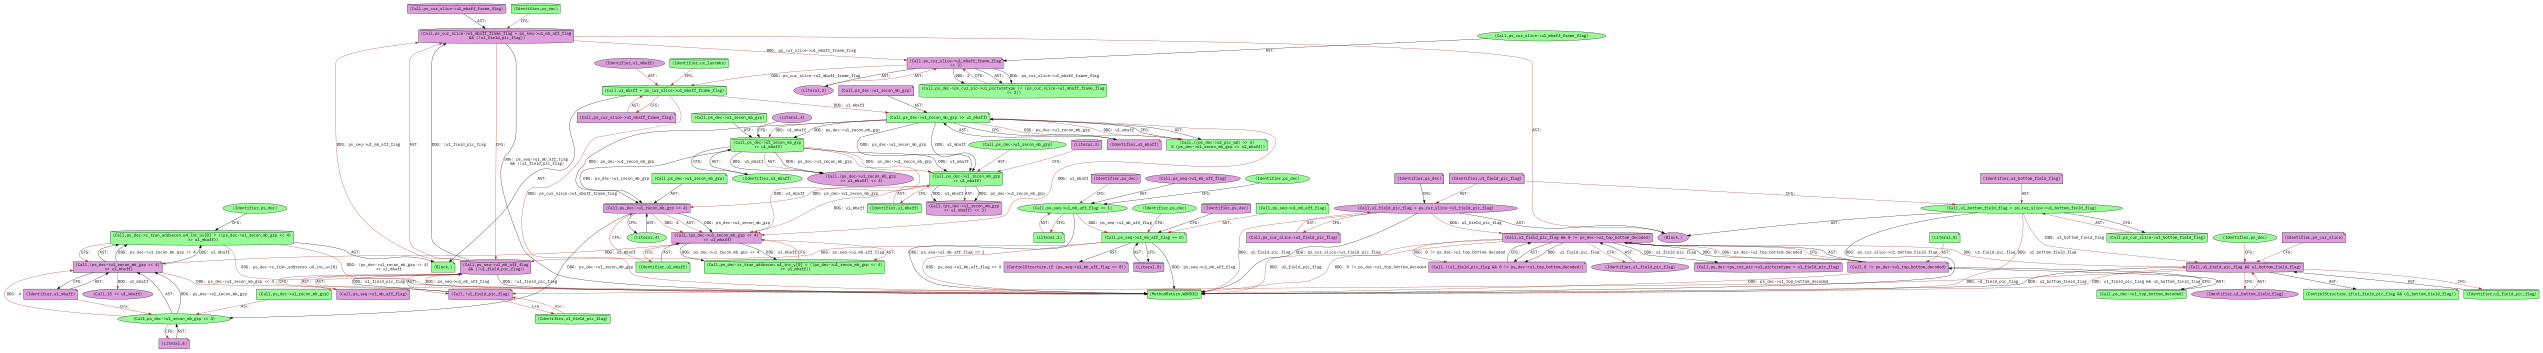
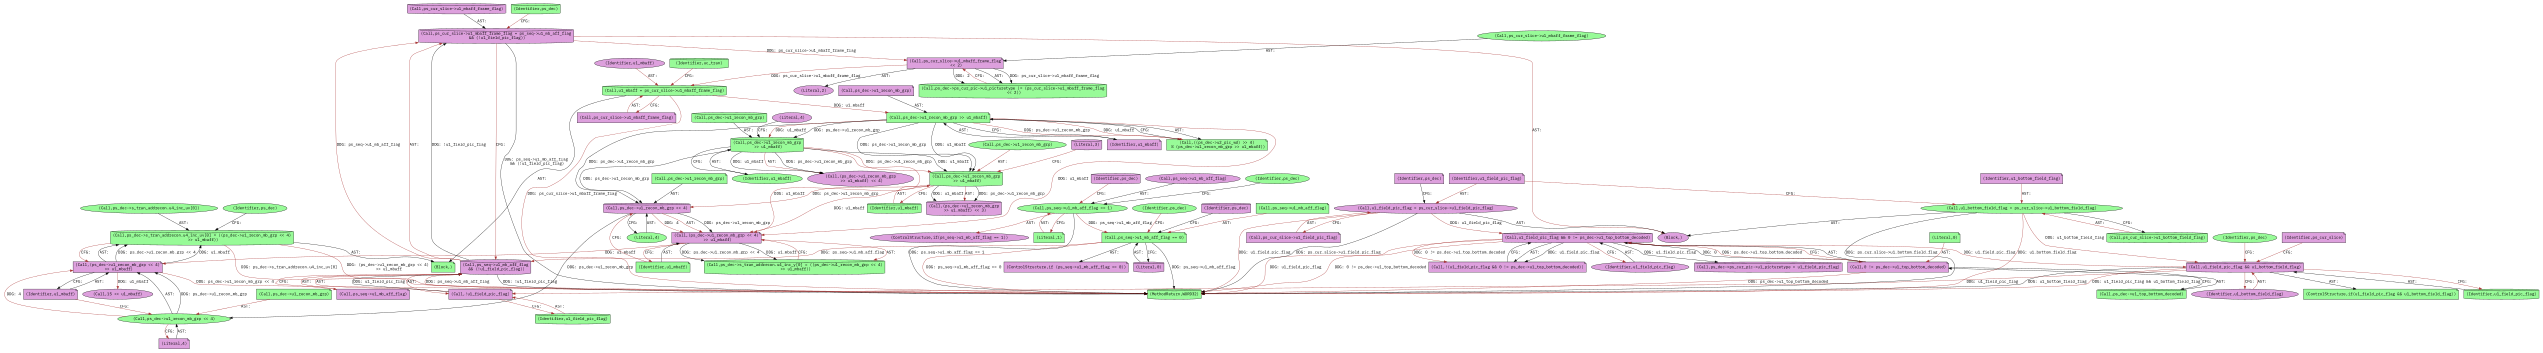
node "(Identifier,uc_lastmbs)": label "(Identifier,uc_lastmbs)" -> "(Identifier,uc_tran)"
edge "(Literal,2)" -> "(Call,ps_cur_slice->u1_mbaff_frame_flag << 2)": removed, label "AST:"
node "(Call,ps_dec->s_tran_addrecon.u4_inc_uv[0])": added
node "(ControlStructure,if(ps_seq->u1_mb_aff_flag == 1))": added
